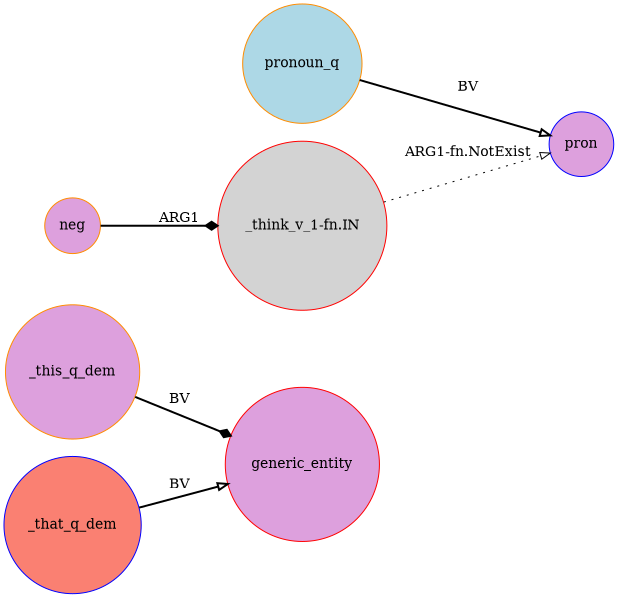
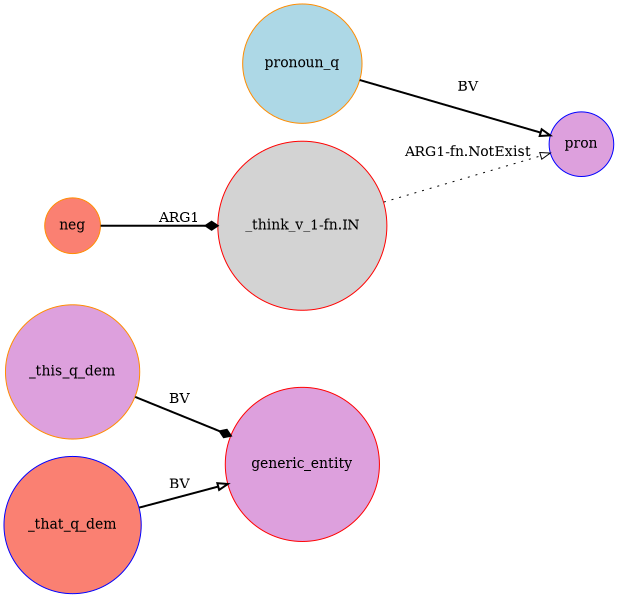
node "neg": fillcolor plum -> salmon
